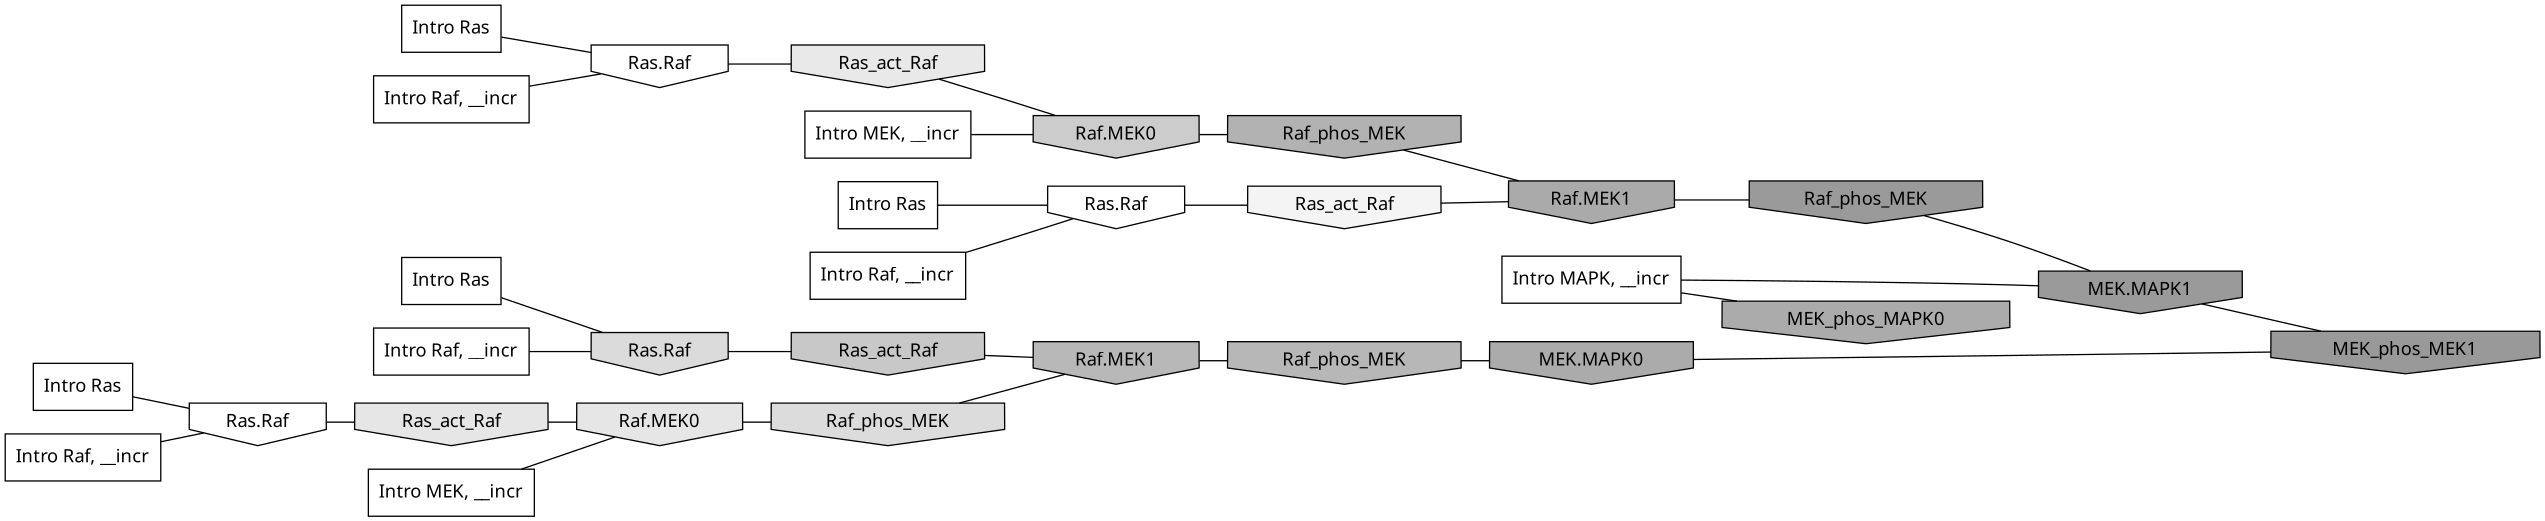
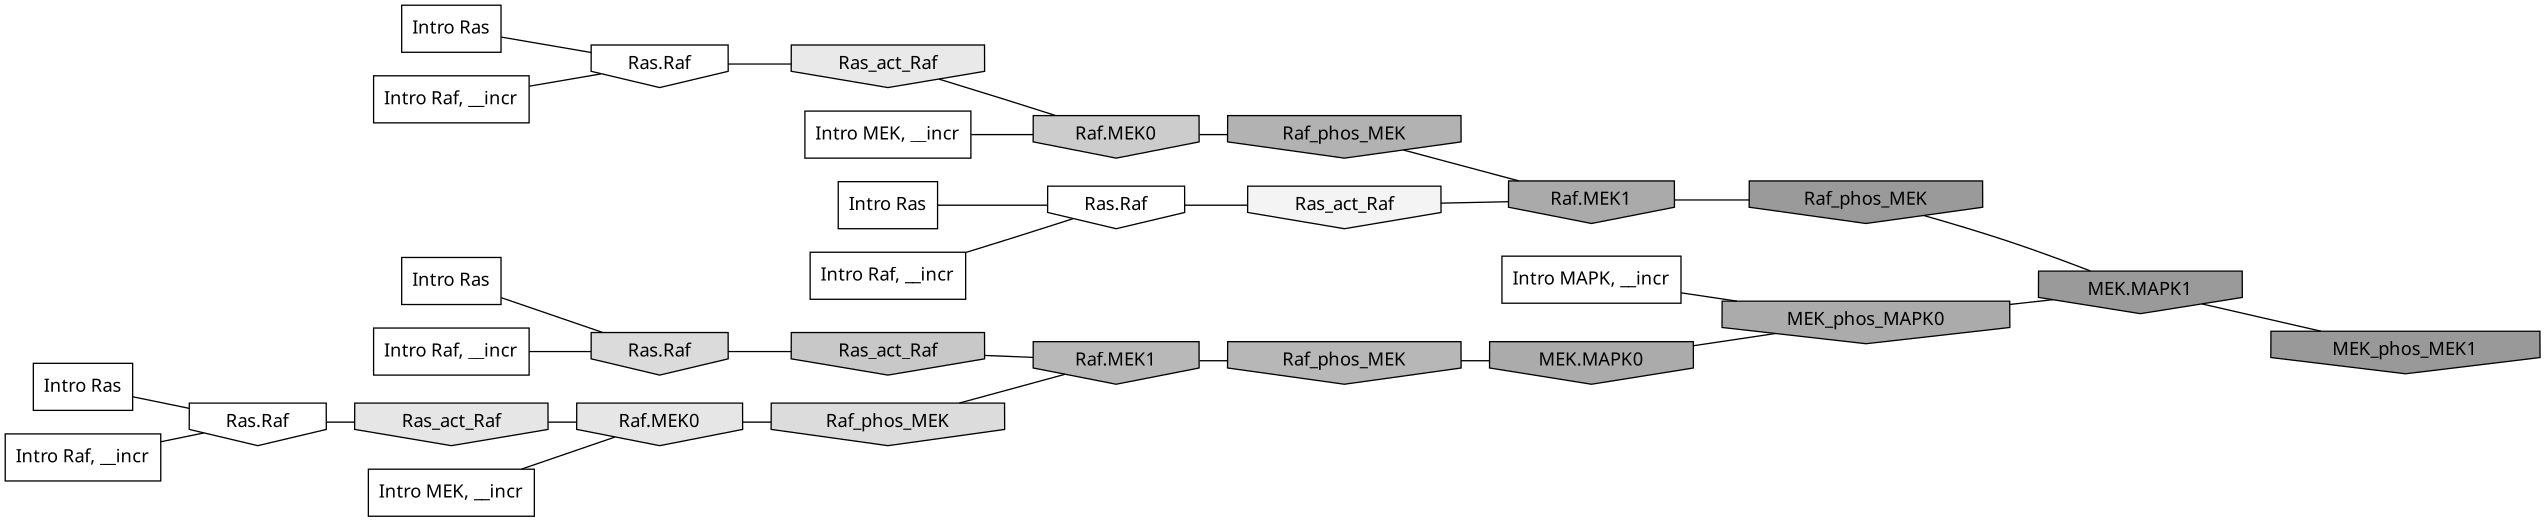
edge "Intro MAPK, __incr" -- "MEK.MAPK1": now "MEK_phos_MAPK0" -- "MEK.MAPK1"
edge "MEK_phos_MEK1" -- "MEK.MAPK0": now "MEK_phos_MAPK0" -- "MEK.MAPK0"
